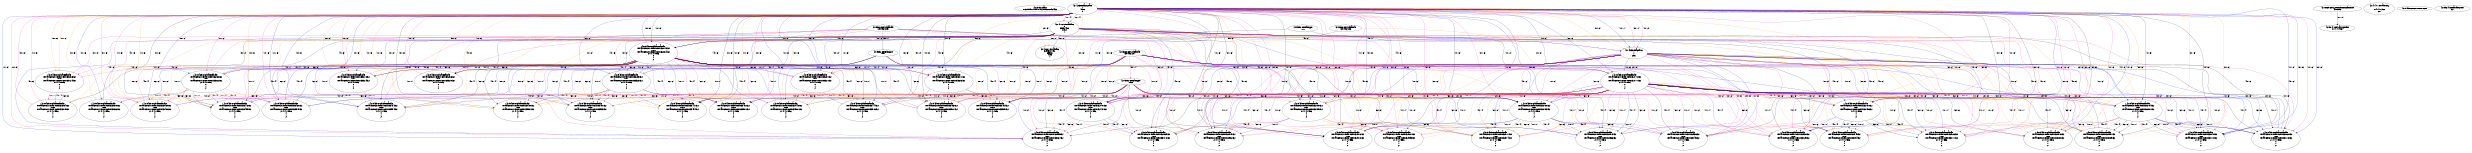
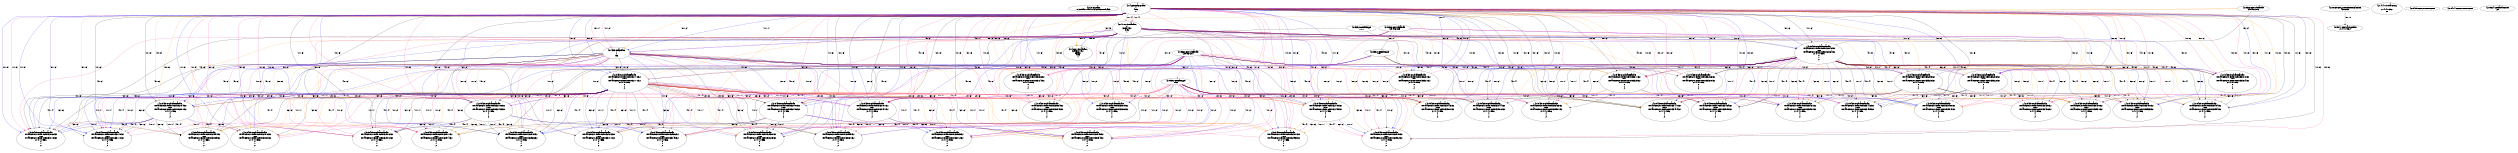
node "4219414.GetCurrentProcess": added
edge "4219368.GetStdHandle 4294967286" -> "4219392.GetFileType 1000": added, label "(0-->1)"
